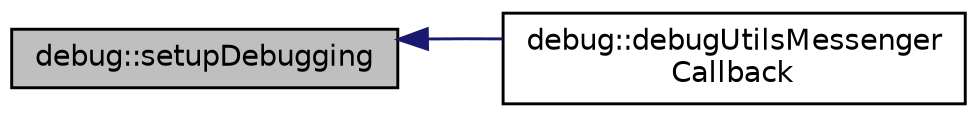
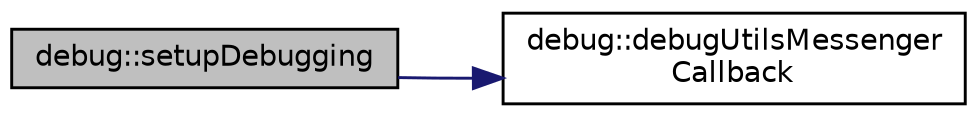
edge "debug::debugUtilsMessenger Callback" -> "debug::setupDebugging": reversed
